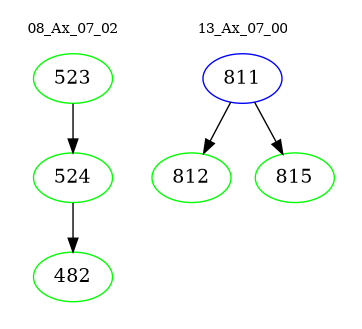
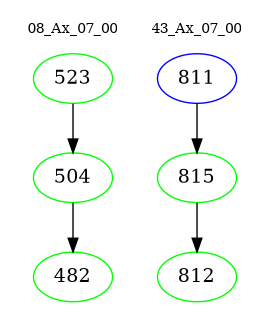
cluster "08_Ax_07_02": label "08_Ax_07_02" -> "08_Ax_07_00"
cluster "13_Ax_07_00": label "13_Ax_07_00" -> "43_Ax_07_00"
edge "811" -> "812": now "815" -> "812"
node "524": label "524" -> "504"
